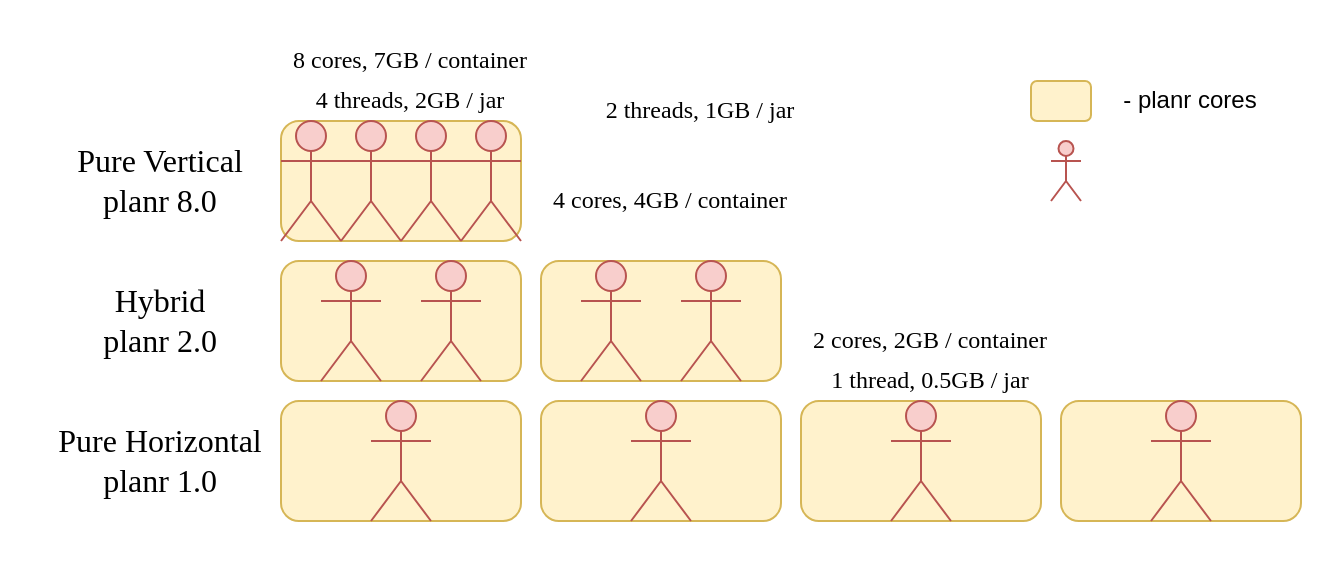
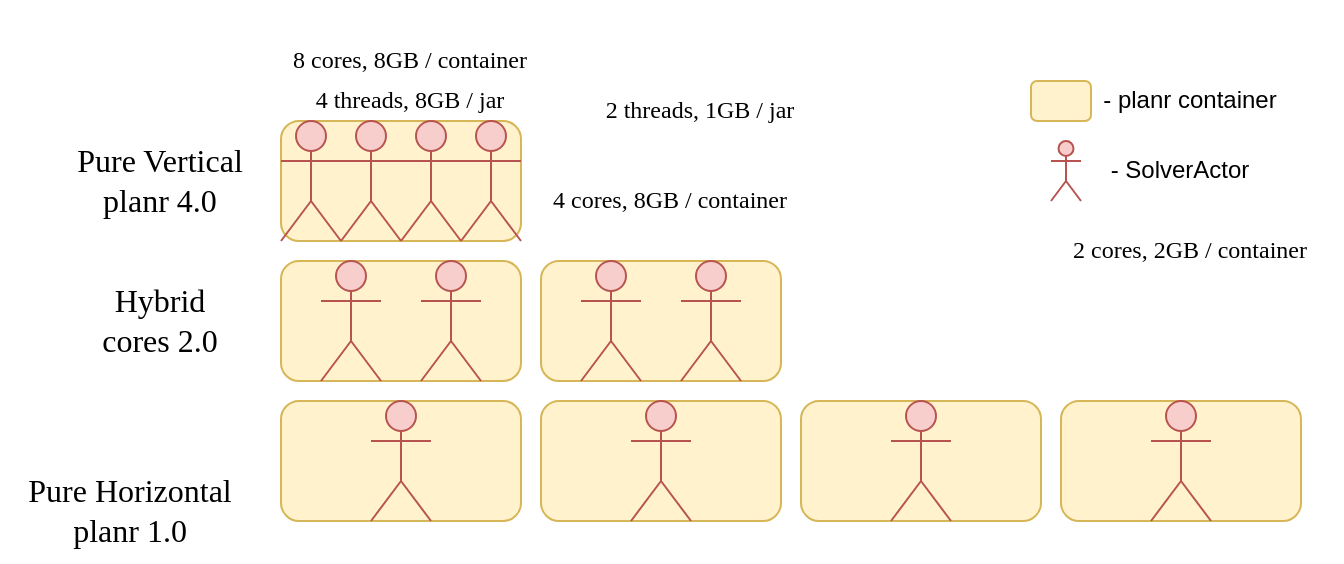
node "8 cores, 7GB / container": label "8 cores, 7GB / container" -> "8 cores, 8GB / container"
node "4 threads, 2GB / jar": label "4 threads, 2GB / jar" -> "4 threads, 8GB / jar"
node "- planr cores": label "- planr cores" -> "- planr container"
node "- SolverActor": added
node "Pure Vertical planr 8.0": label "Pure Vertical planr 8.0" -> "Pure Vertical planr 4.0"
node "4 cores, 4GB / container": label "4 cores, 4GB / container" -> "4 cores, 8GB / container"
node "Hybrid planr 2.0": label "Hybrid planr 2.0" -> "Hybrid cores 2.0"
node "2 cores, 2GB / container": moved (931, 341) -> (1191, 251)
node "1 thread, 0.5GB / jar": removed
node "Pure Horizontal planr 1.0": moved (161, 461) -> (131, 511)
